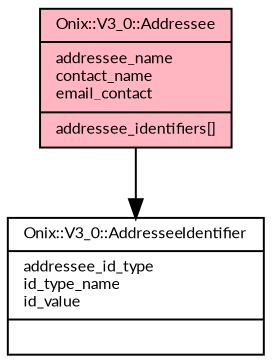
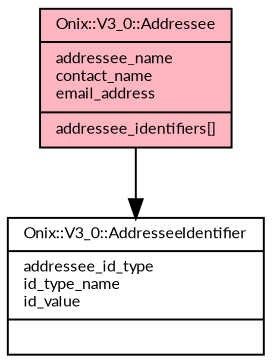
node "Onix::V3_0::Addressee": text "email_contact" -> "email_address"
